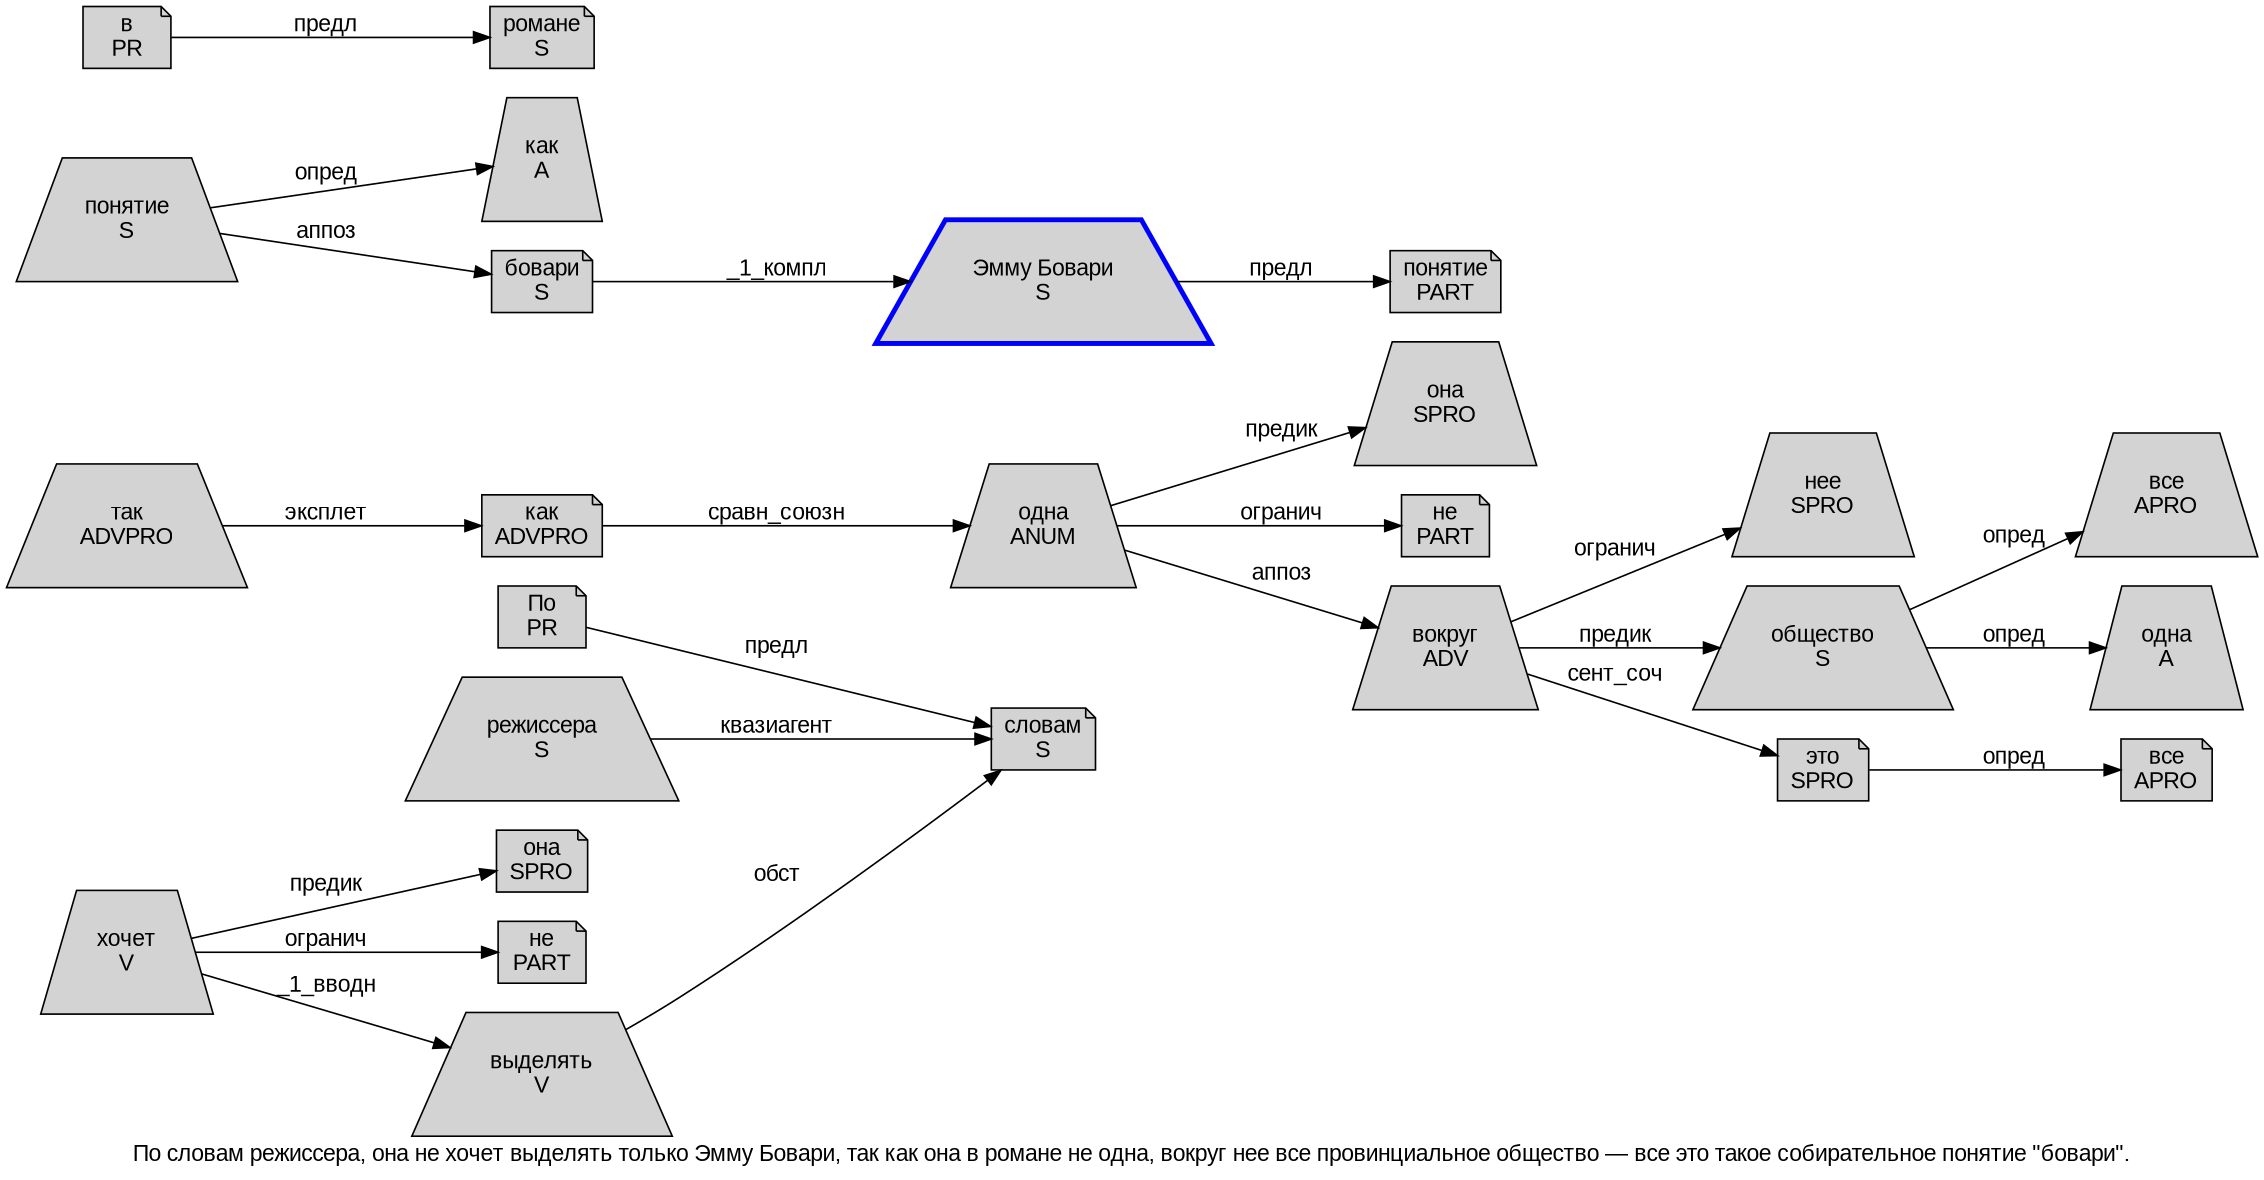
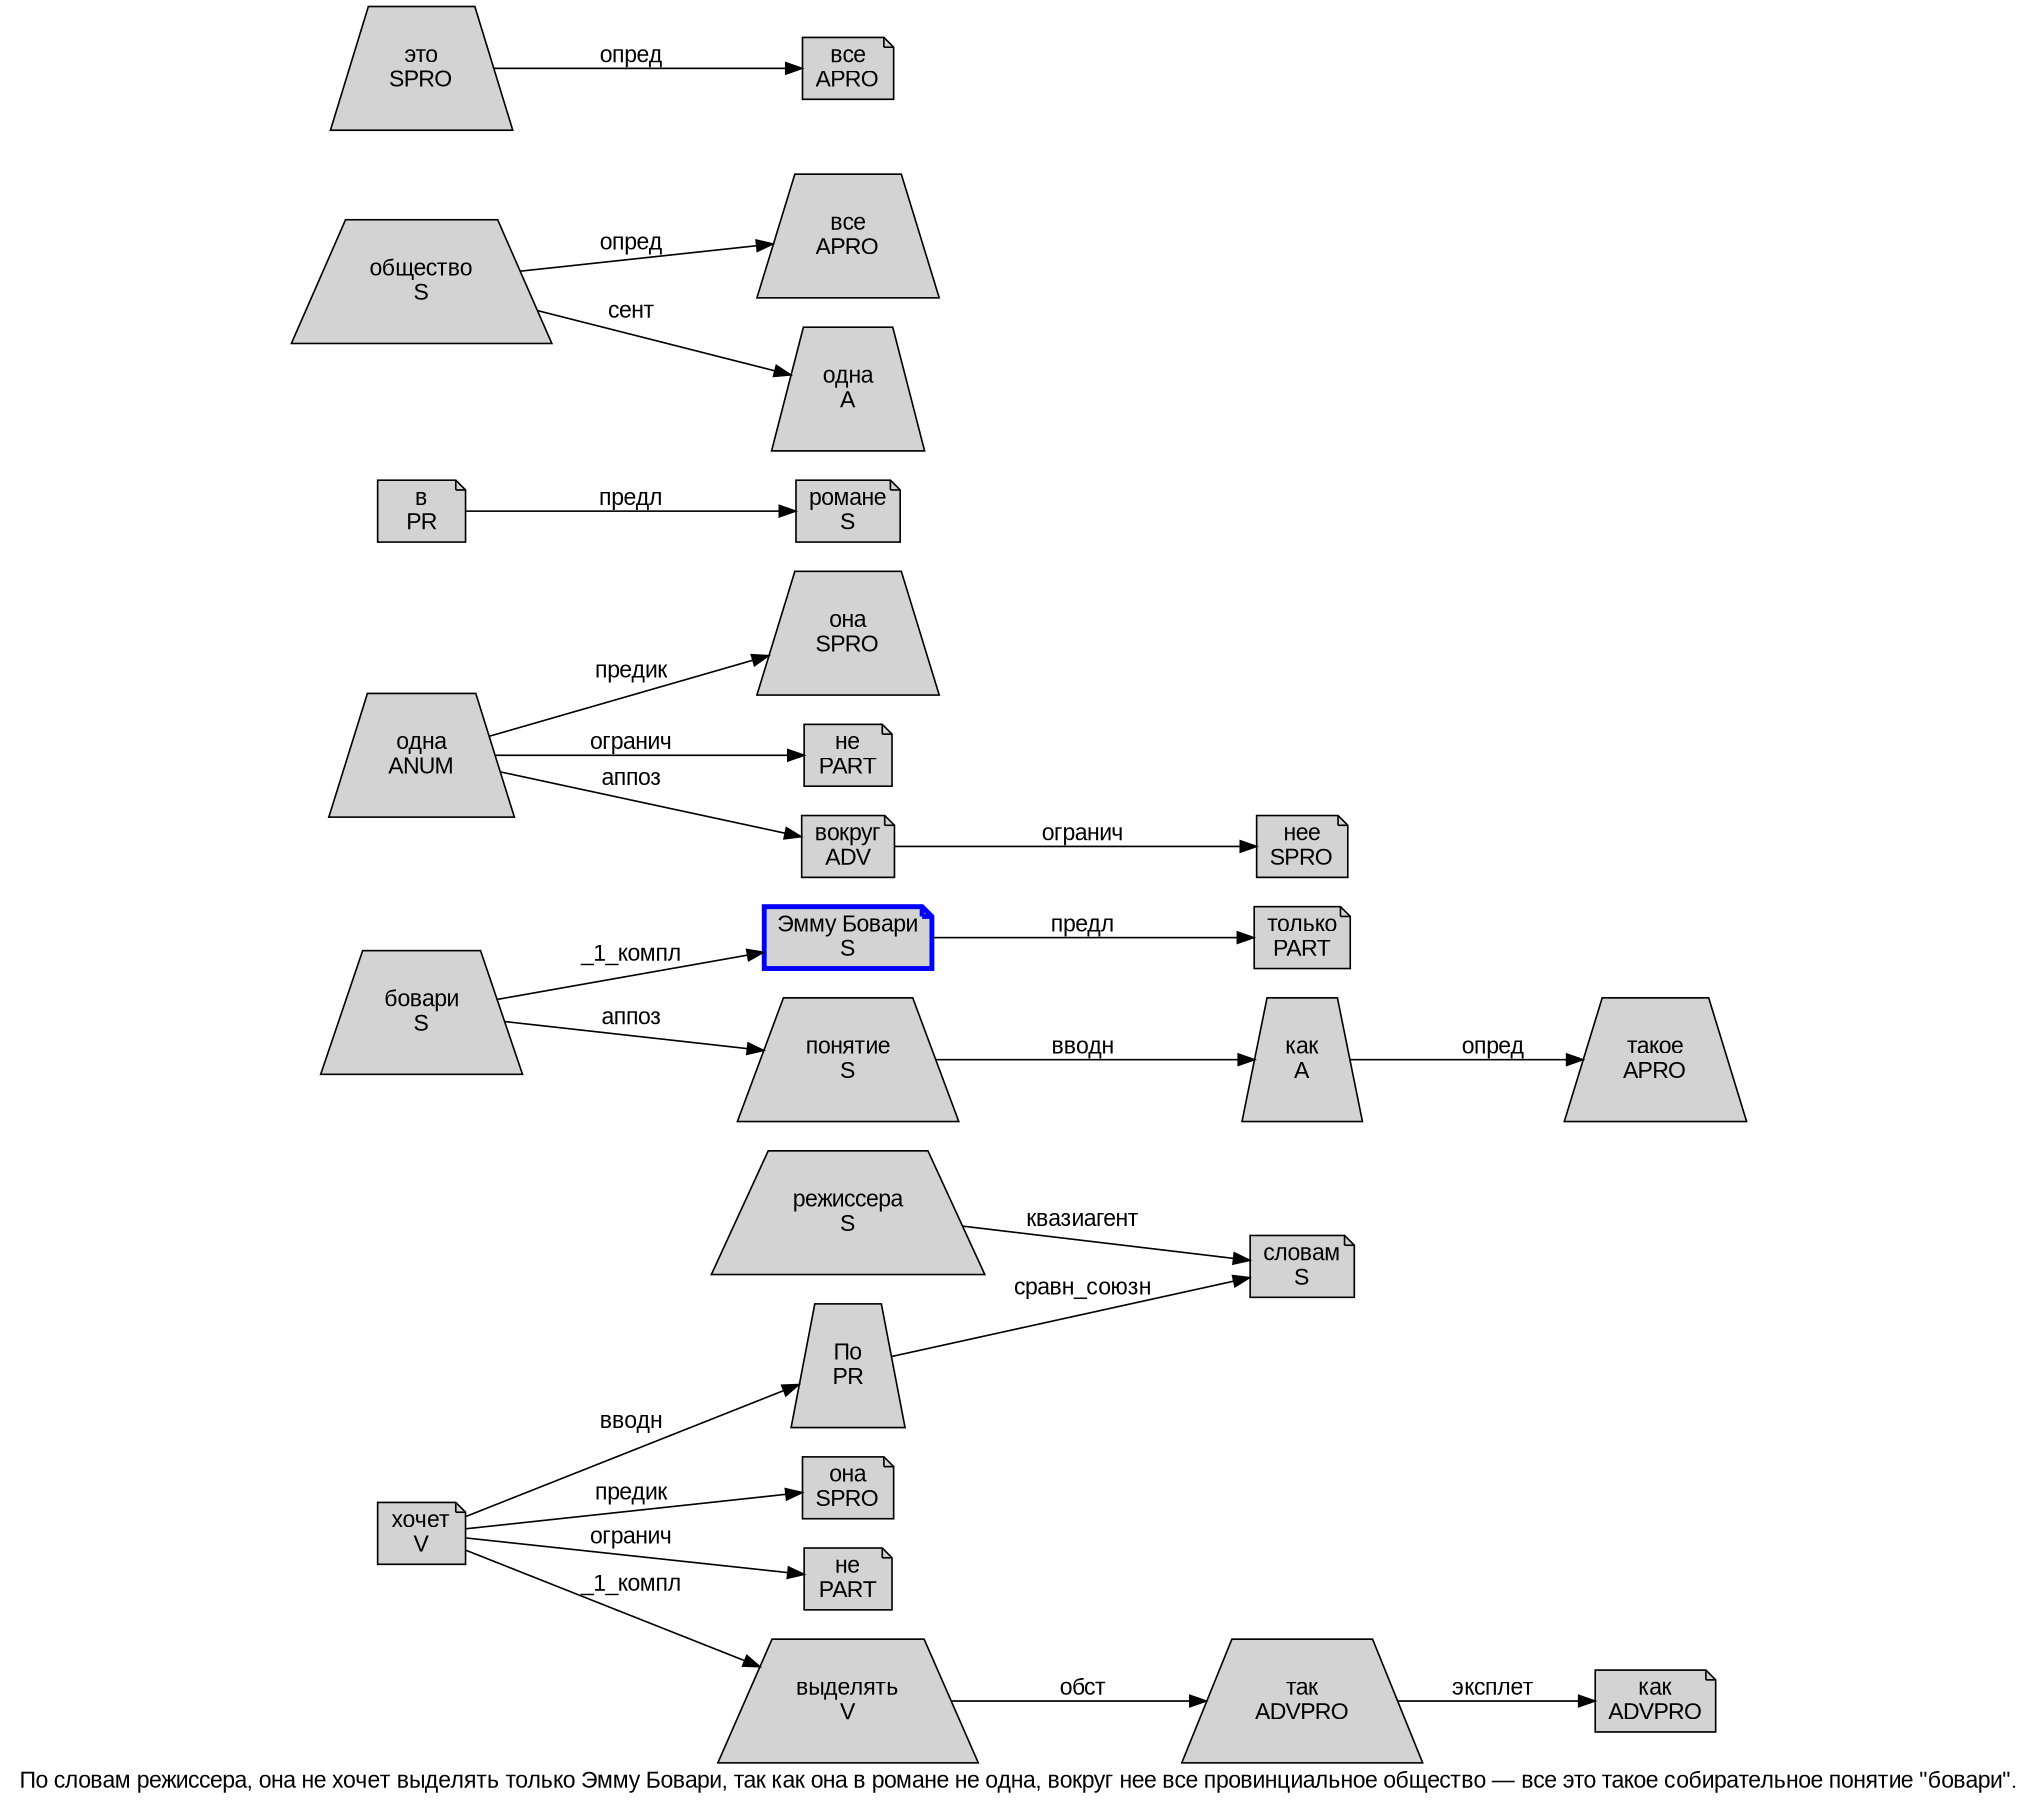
edge "понятие S" -> "как A": label "опред" -> "вводн"
edge "понятие S" -> "бовари S": reversed
node "бовари S": shape note -> trapezium
node "Эмму Бовари S": shape trapezium -> note
node "понятие PART": label "понятие PART" -> "только PART"
node "нее SPRO": shape trapezium -> note
edge "как ADVPRO" -> "одна ANUM": removed, label "сравн_союзн"
node "По PR": shape note -> trapezium
edge "общество S" -> "одна A": label "опред" -> "сент"
edge "По PR" -> "словам S": label "предл" -> "сравн_союзн"
node "вокруг ADV": shape trapezium -> note
edge "вокруг ADV" -> "общество S": removed, label "предик"
edge "вокруг ADV" -> "это SPRO": removed, label "сент_соч"
node "это SPRO": shape note -> trapezium
edge "выделять V" -> "словам S": now "выделять V" -> "так ADVPRO"
node "хочет V": shape trapezium -> note
edge "хочет V" -> "выделять V": label "_1_вводн" -> "_1_компл"
node "такое APRO": added
edge "хочет V" -> "По PR": added, label "вводн"
